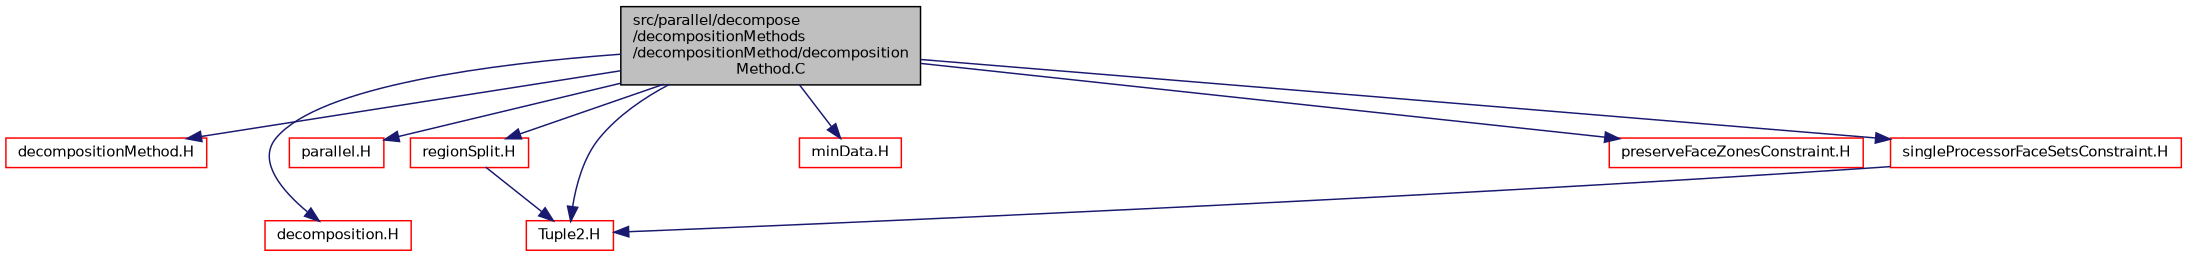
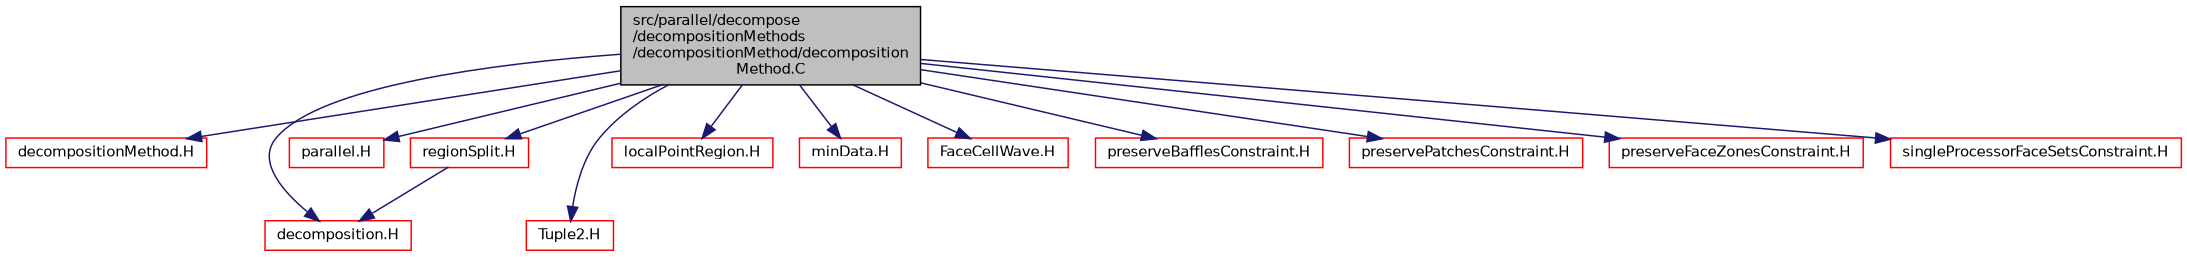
node "localPointRegion.H": added
node "FaceCellWave.H": added
node "preserveBafflesConstraint.H": added
node "preservePatchesConstraint.H": added
edge "regionSplit.H" -> "Tuple2.H": now "regionSplit.H" -> "decomposition.H"
edge "singleProcessorFaceSetsConstraint.H" -> "Tuple2.H": removed
